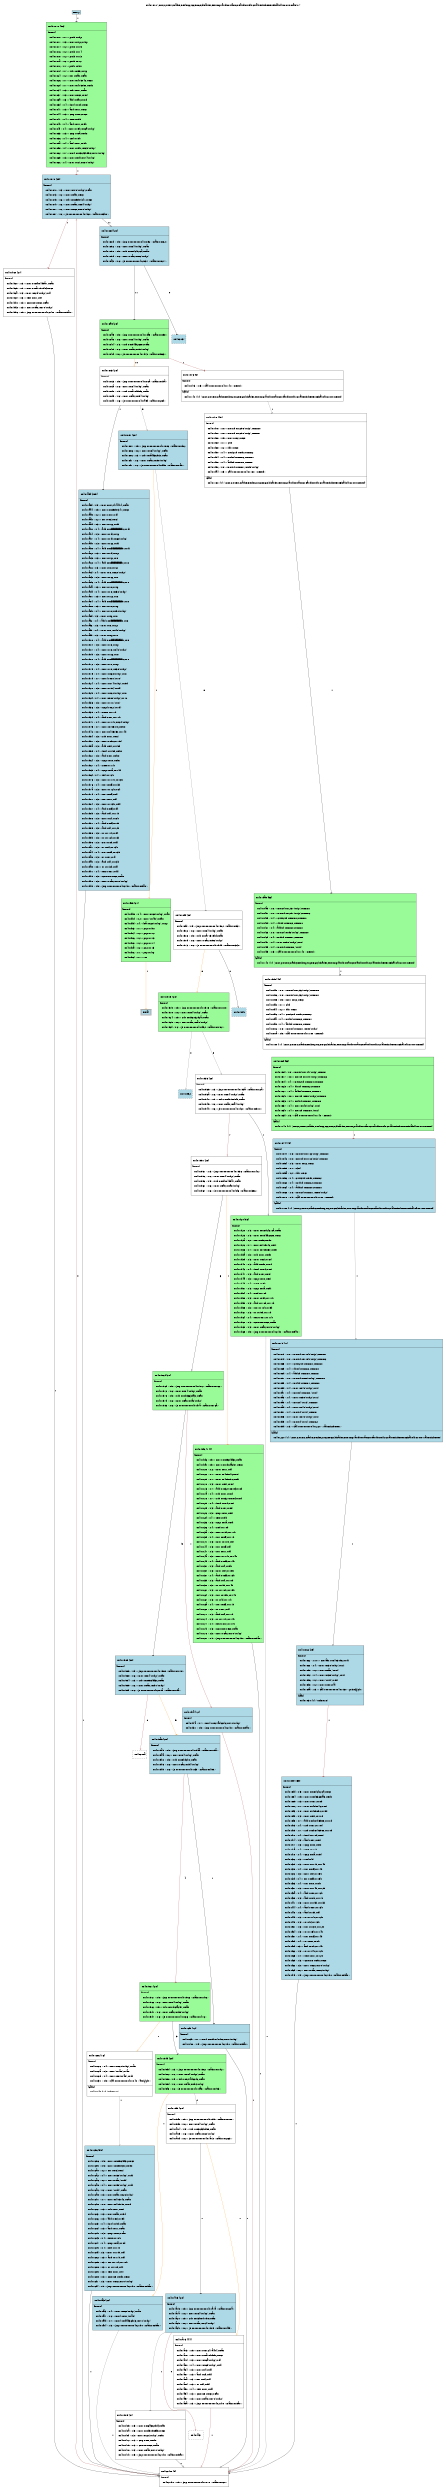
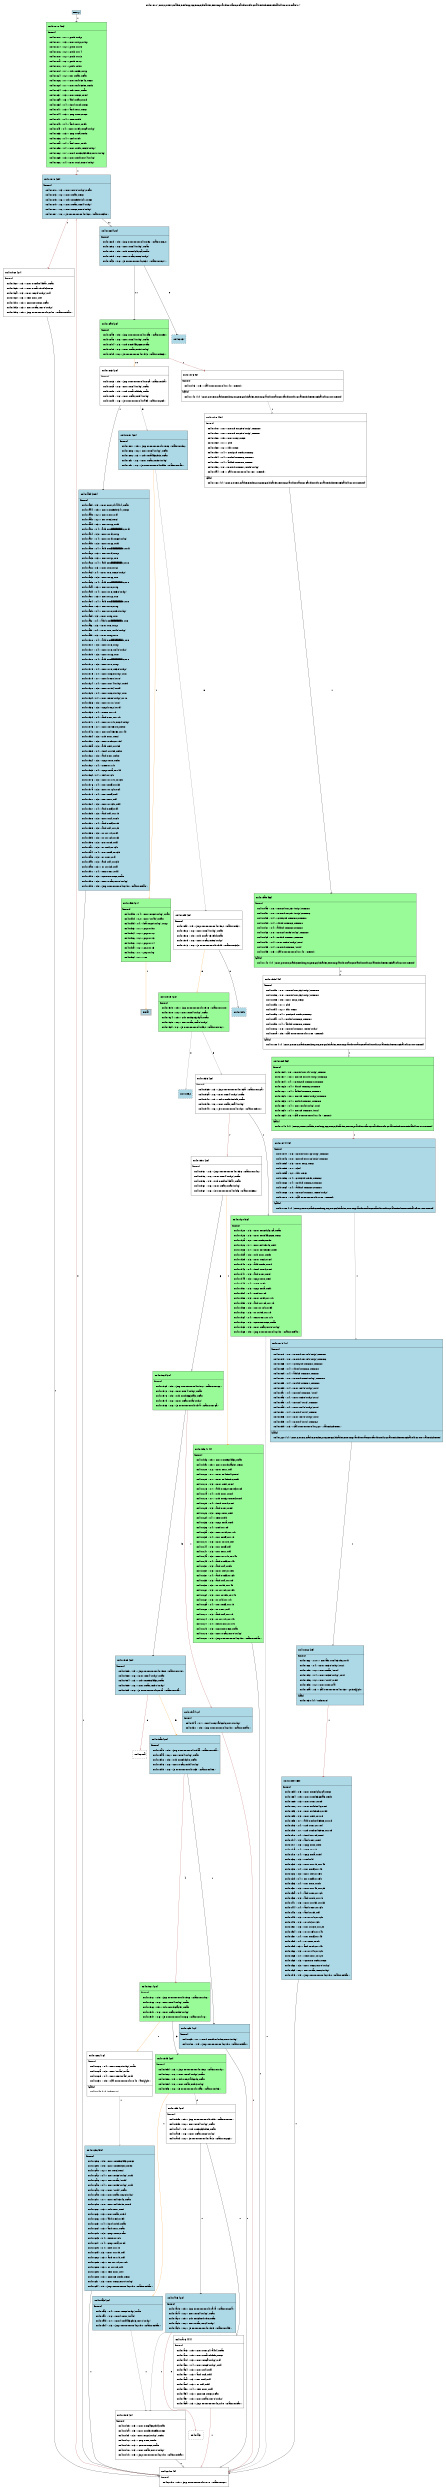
edge "0x401dde [49]" -> "0x401e0f [53]": added, label "1"
edge "0x4019f9 [28]" -> "0x401a73 [44]": color darkorange -> black
edge "0x401fa3 [22]" -> "0x4021b0 [5]": now "0x401fa3 [22]" -> "0x401d05 [27]"
